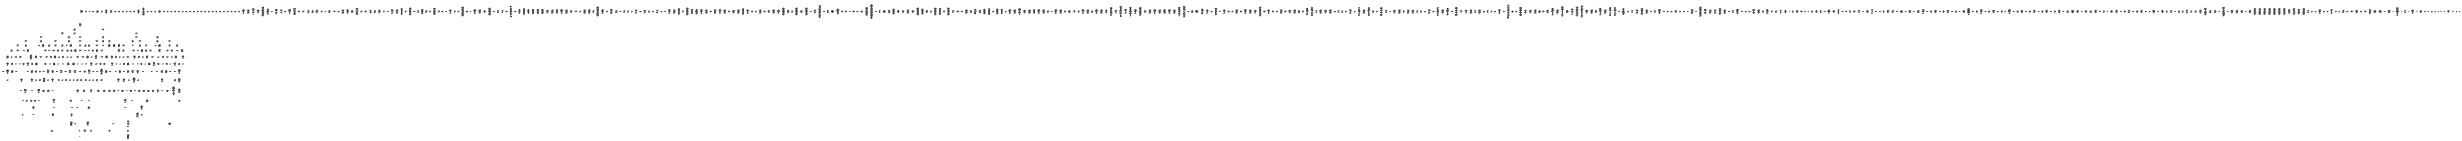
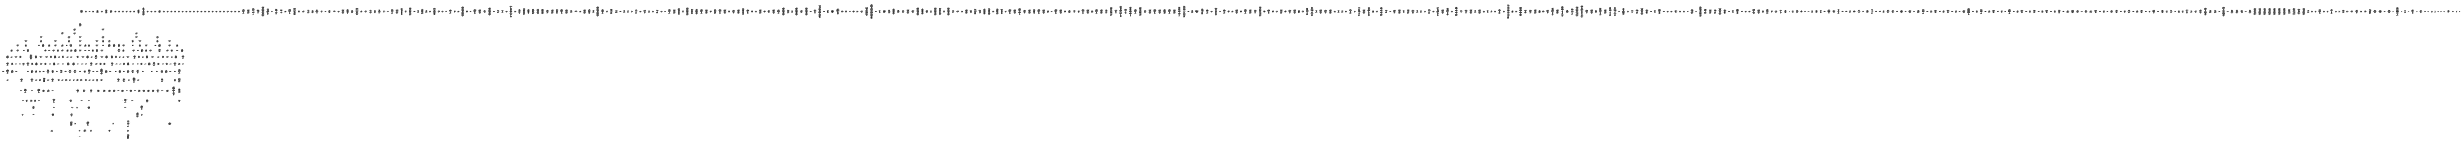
node "# 0x218 PUSHX LogicData EQ PUSHX Data JUMPI": added
